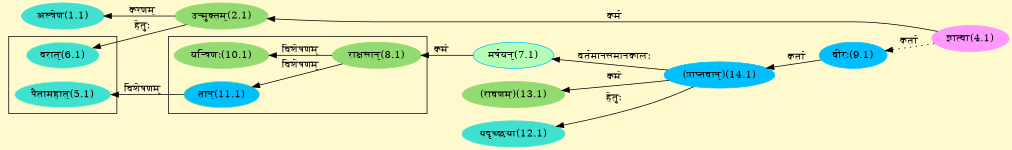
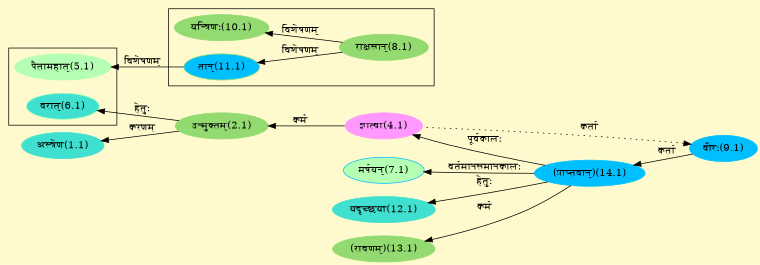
edge "मर्षयन्(7.1)" -> "राक्षसान्(8.1)": removed, label "कर्म"
node "पैतामहात्(5.1)": fillcolor #40e0d0 -> #b4ffb4
edge "(प्राप्तवान्)(14.1)" -> "ज्ञात्वा(4.1)": added, label "पूर्वकालः"
